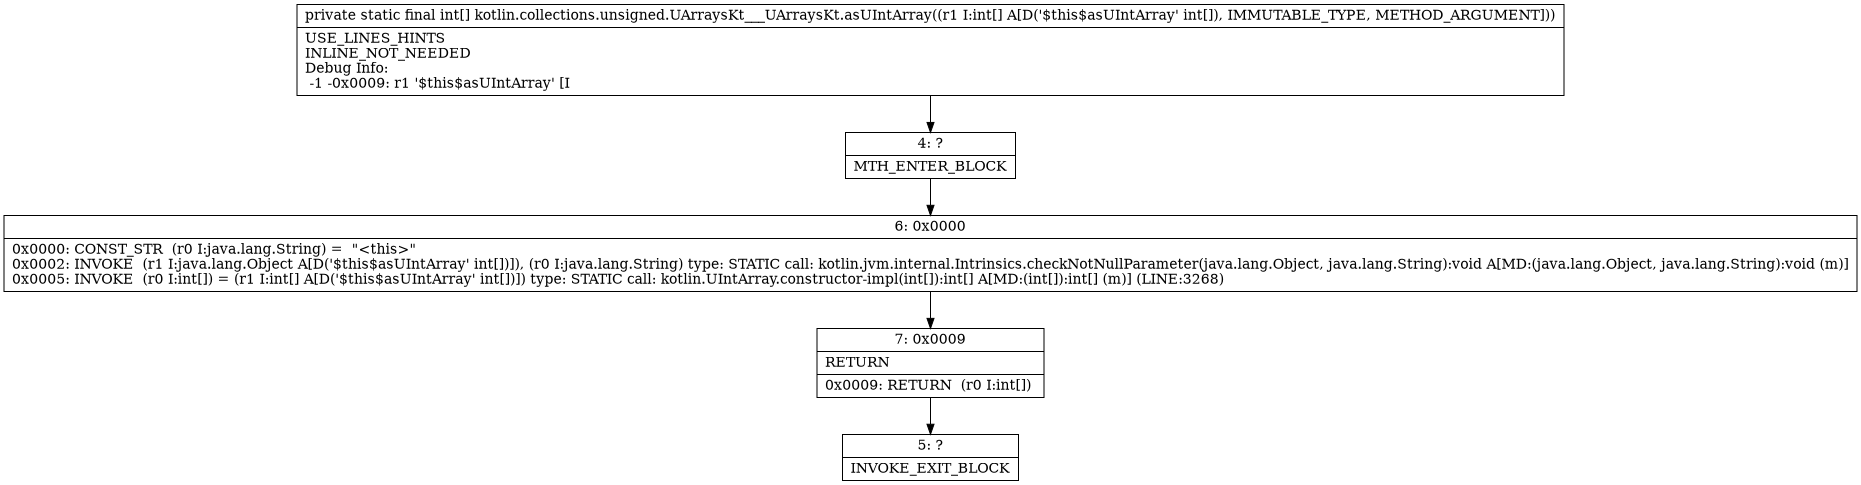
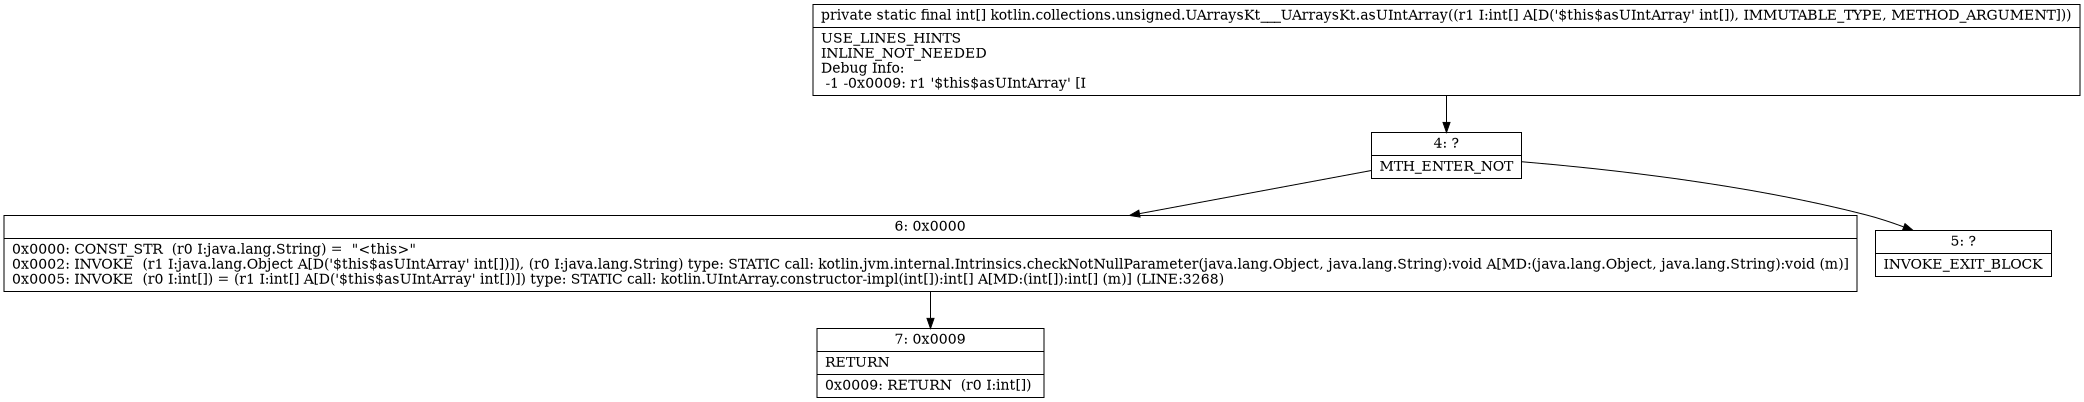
node "4: ?": text "MTH_ENTER_BLOCK" -> "MTH_ENTER_NOT"
edge "7: 0x0009" -> "5: ?": now "4: ?" -> "5: ?"
